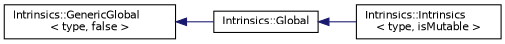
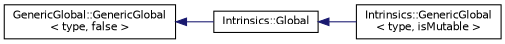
node "Intrinsics::GenericGlobal < type, false >": label "Intrinsics::GenericGlobal < type, false >" -> "GenericGlobal::GenericGlobal < type, false >"
node "Intrinsics::Intrinsics < type, isMutable >": label "Intrinsics::Intrinsics < type, isMutable >" -> "Intrinsics::GenericGlobal < type, isMutable >"
